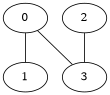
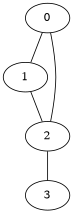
edge "0" -- "3": now "0" -- "2"
edge "1" -- "2": added
